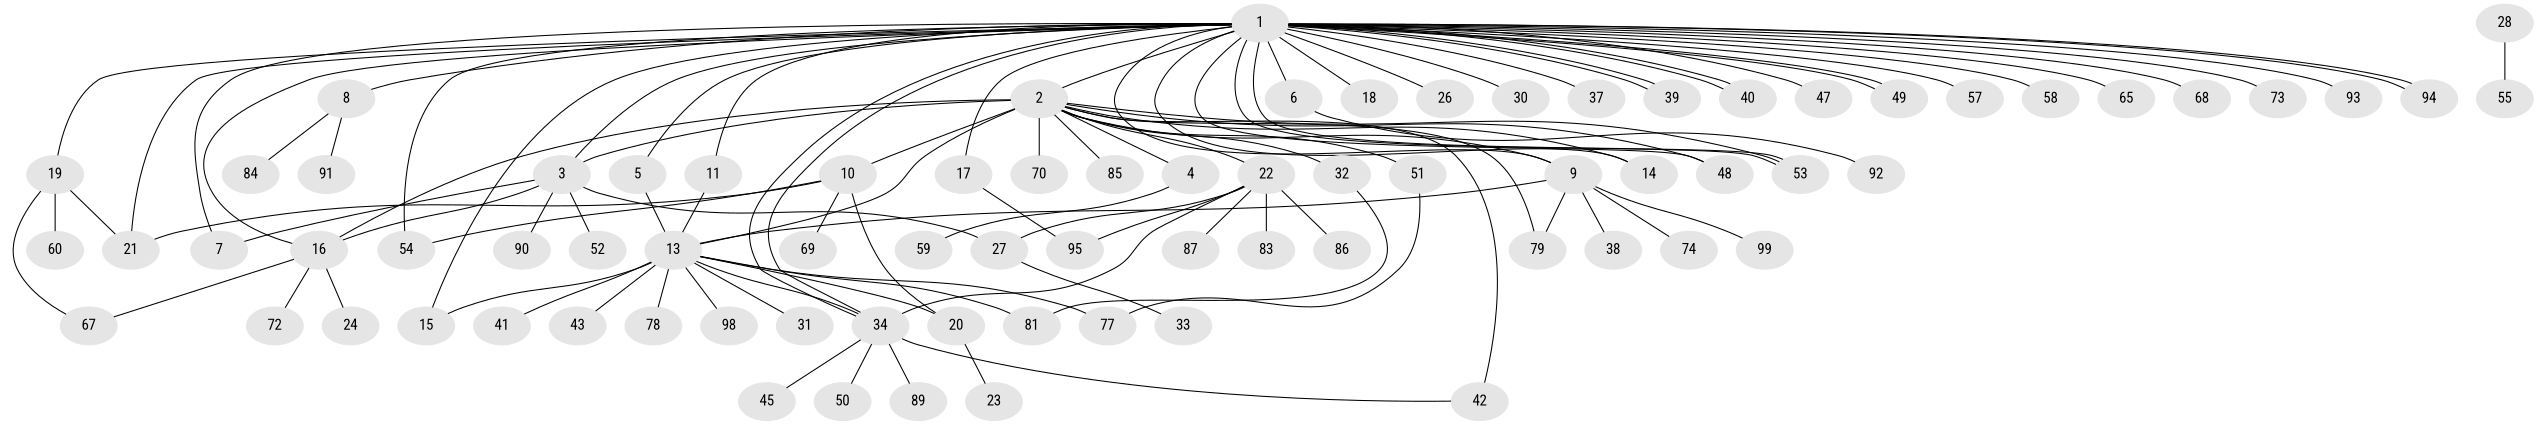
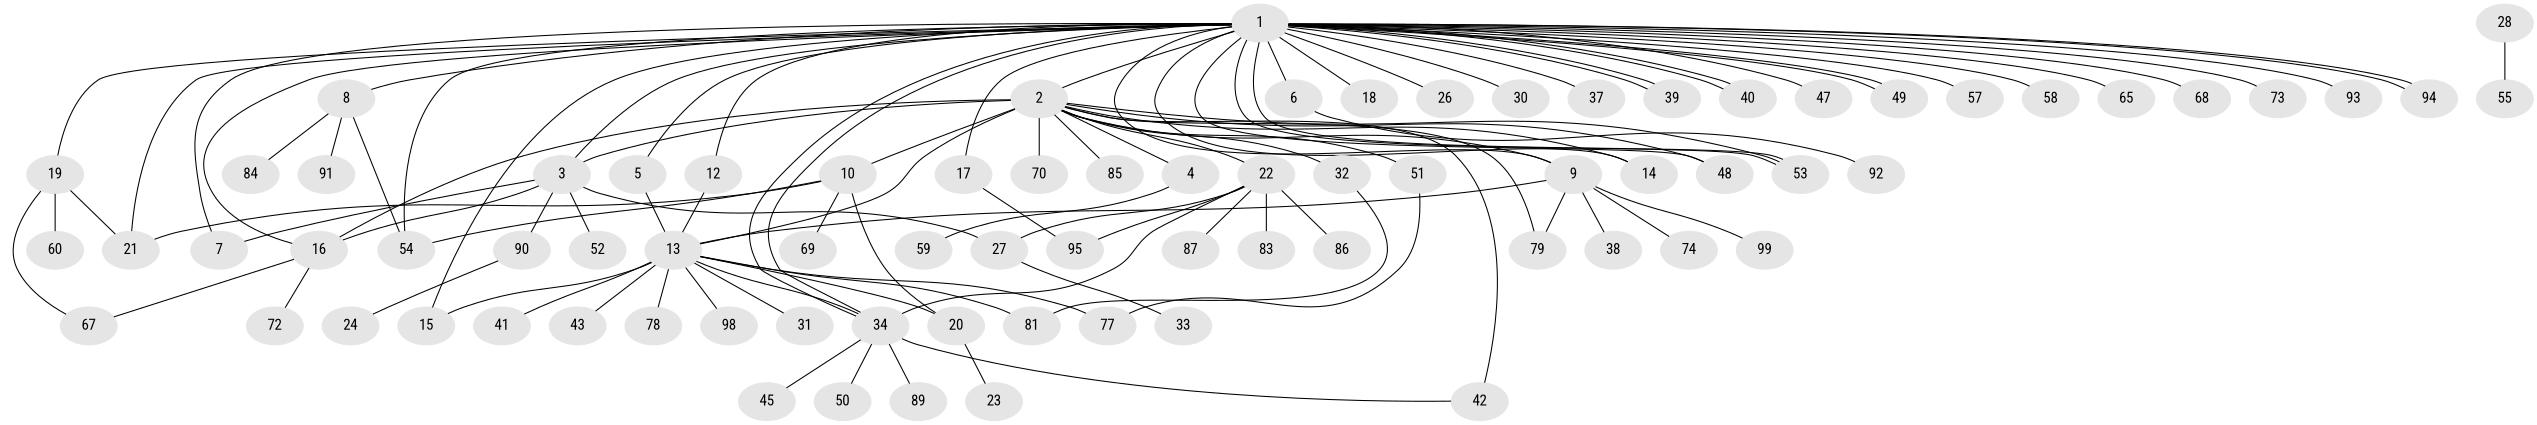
edge "8" -- "54": added
node "11": label "11" -> "12"
edge "16" -- "24": now "90" -- "24"
